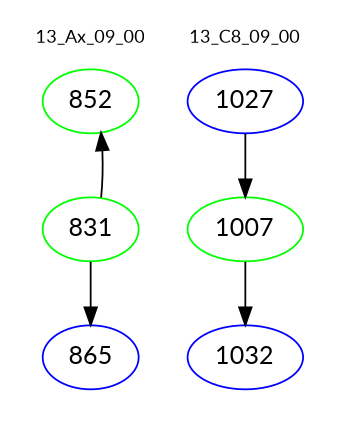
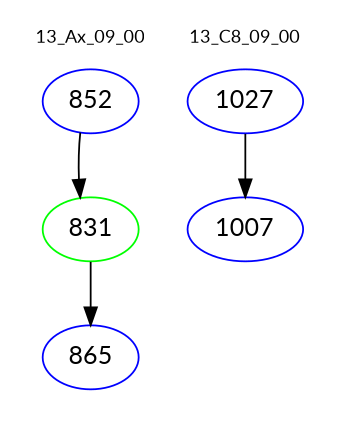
node "852": color green -> blue
edge "831" -> "852": reversed
node "1007": color green -> blue
node "1032": removed
